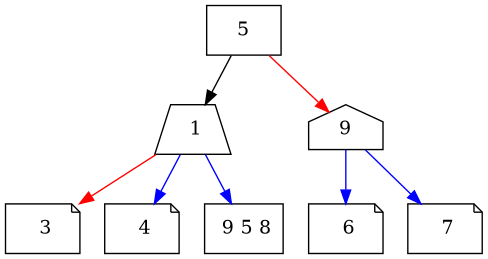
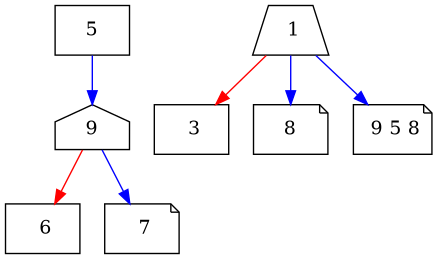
edge "5" -> "1": removed
edge "5" -> "9": color red -> blue
edge "9" -> "6": color blue -> red
node "3": shape note -> box
node "4": label "4" -> "8"
node "9 5 8": shape box -> note
node "6": shape note -> box
